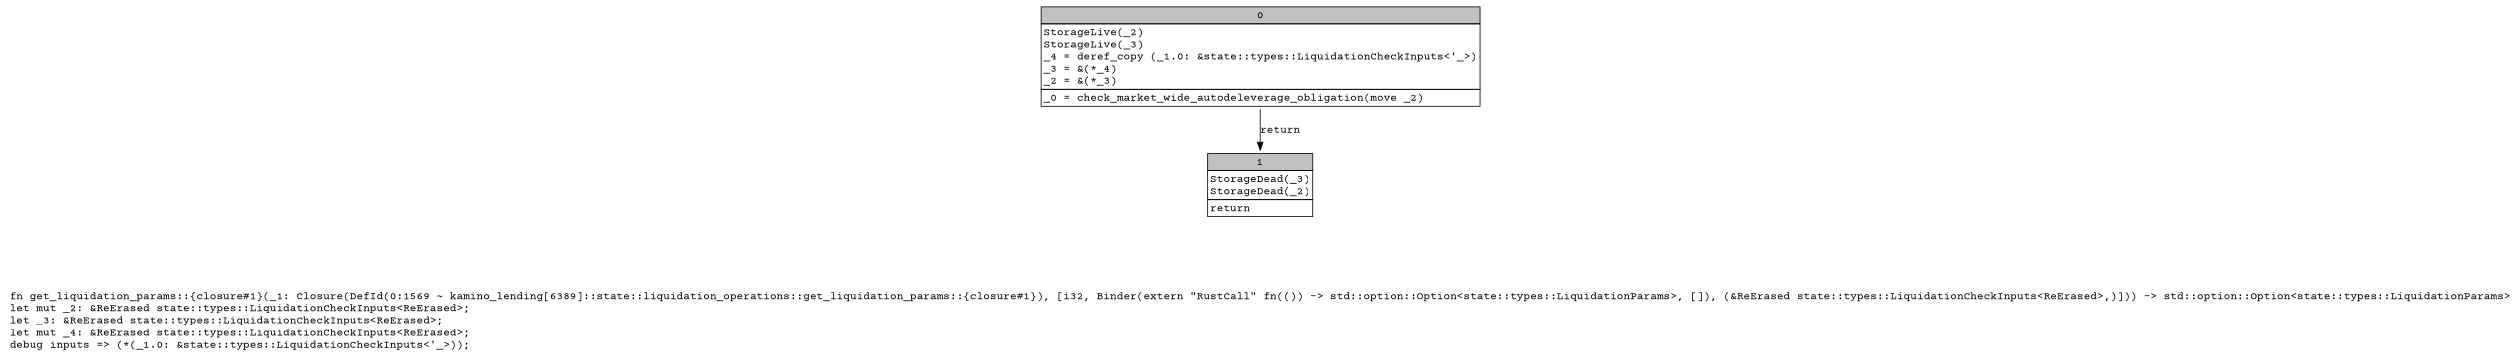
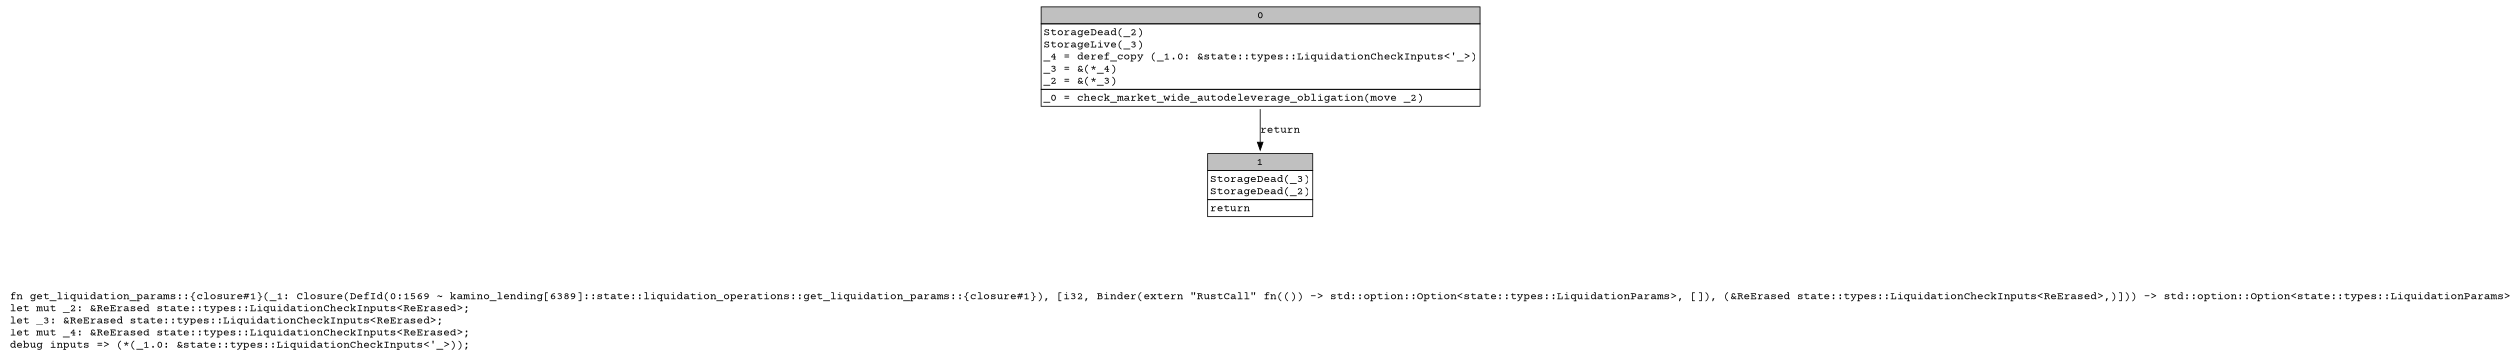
node "0": text "StorageLive(_2)" -> "StorageDead(_2)"
